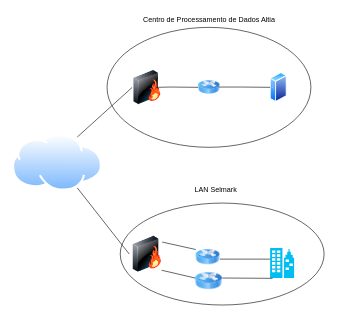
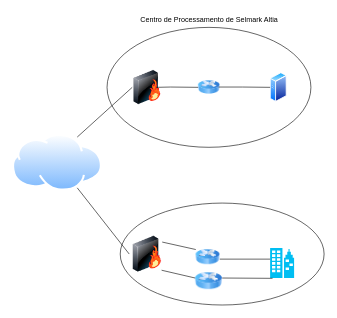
node "Centro de Processamento de Dados Altia": label "Centro de Processamento de Dados Altia" -> "Centro de Processamento de Selmark Altia"
node "LAN Selmark": removed
